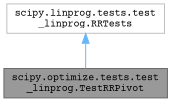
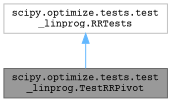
node "scipy.linprog.tests.test _linprog.RRTests": label "scipy.linprog.tests.test _linprog.RRTests" -> "scipy.optimize.tests.test _linprog.RRTests"
